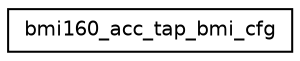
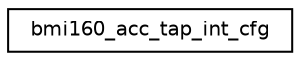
node "bmi160_acc_tap_bmi_cfg": label "bmi160_acc_tap_bmi_cfg" -> "bmi160_acc_tap_int_cfg"
